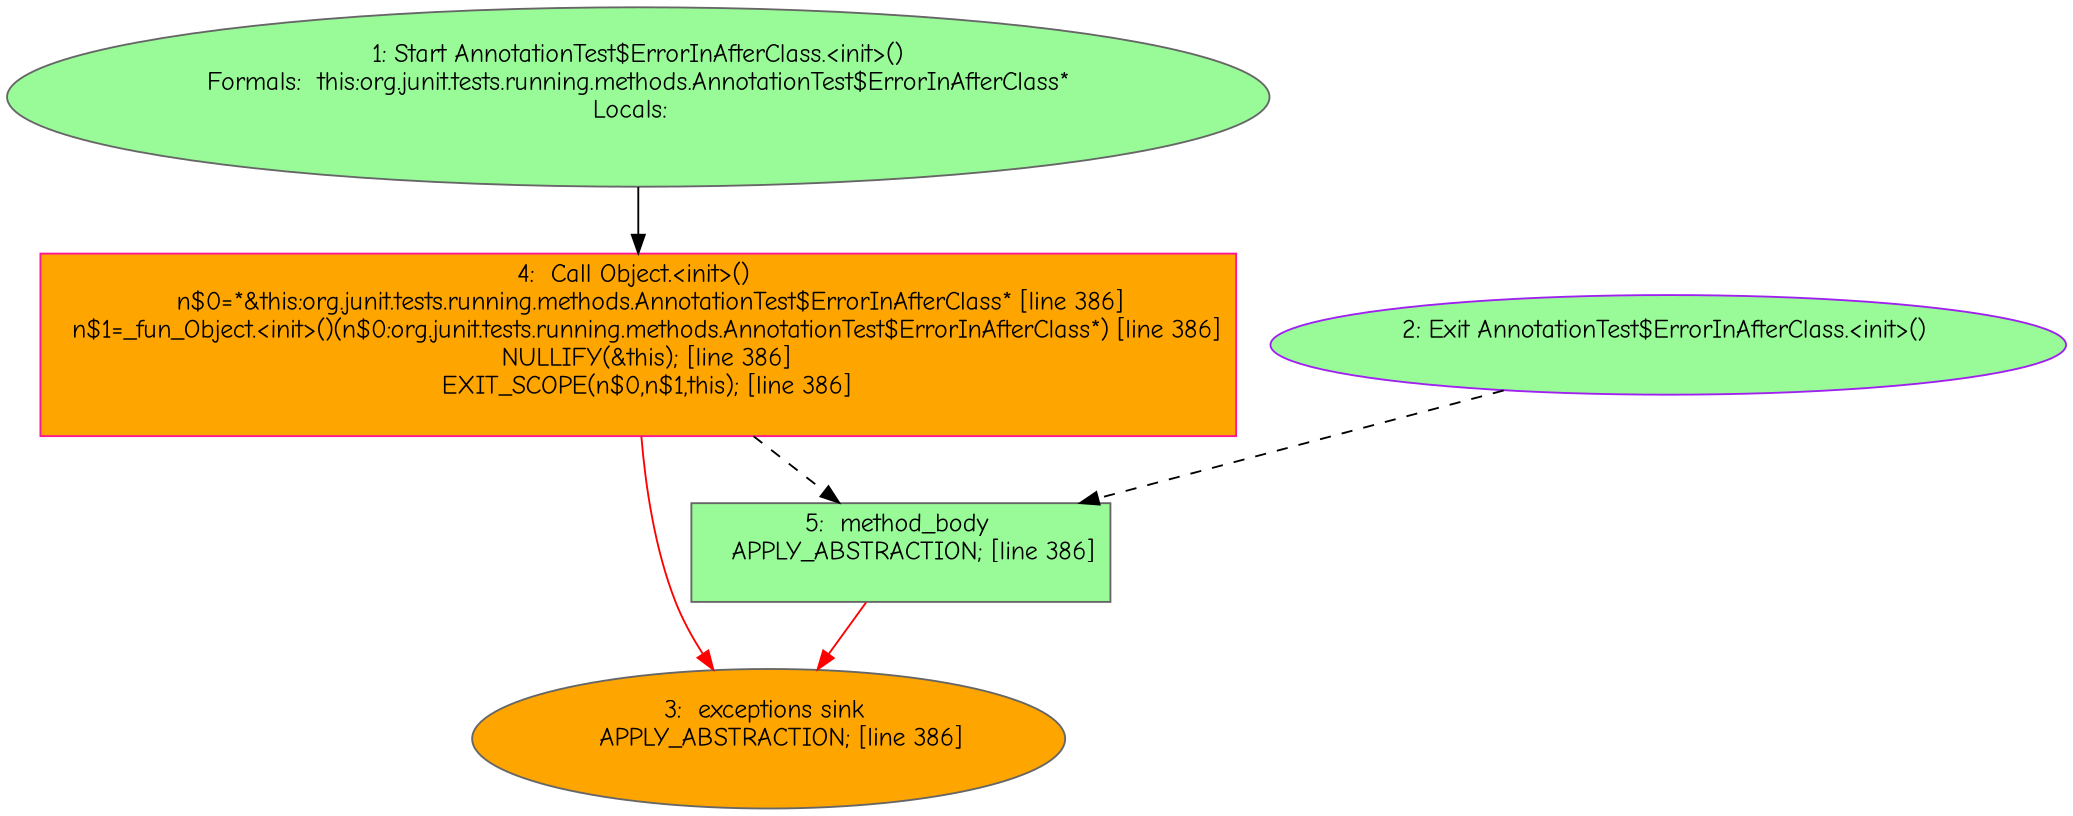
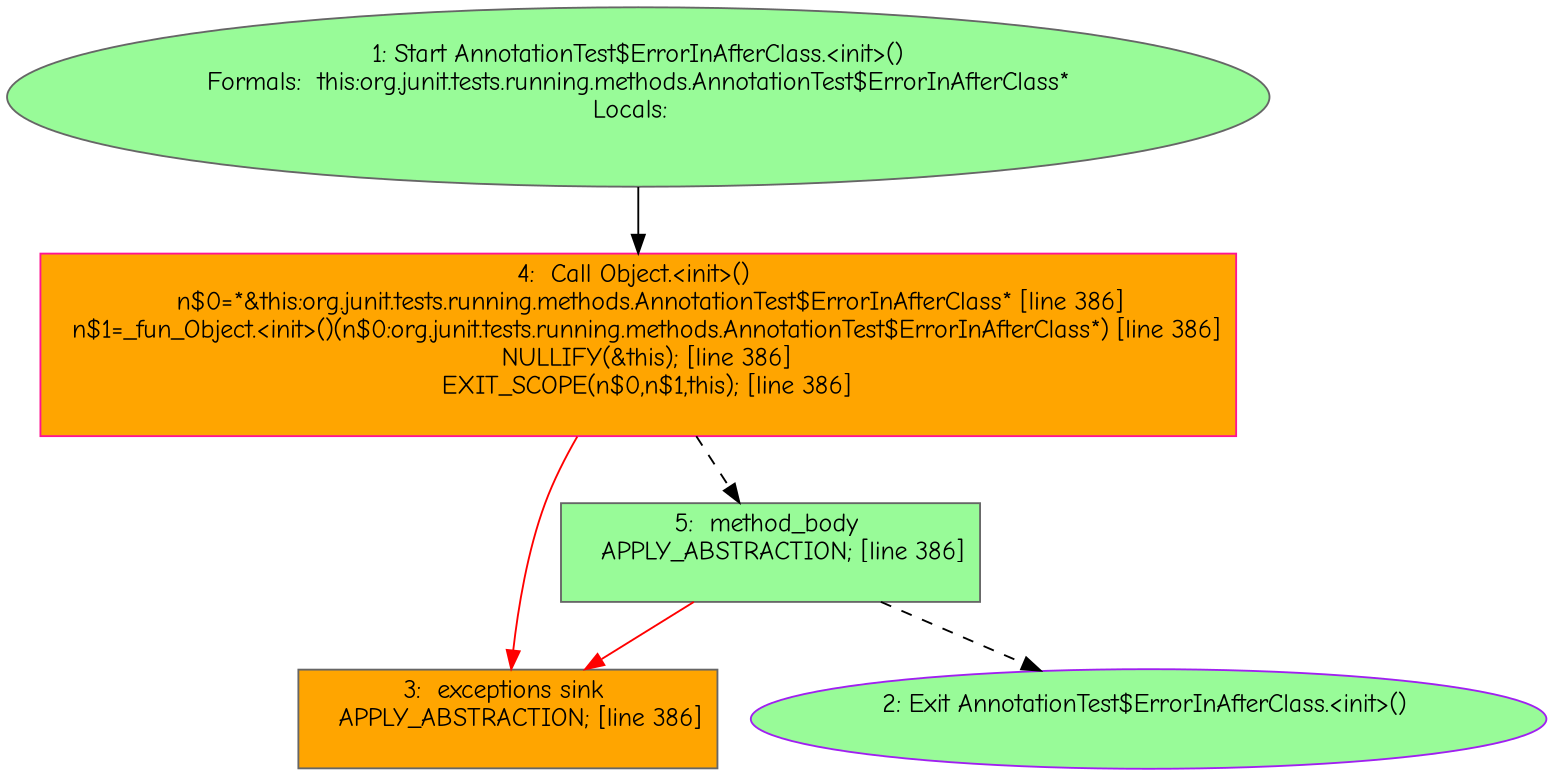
edge "2: Exit AnnotationTest$ErrorInAfterClass.<init>()" -> "5:  method_body APPLY_ABSTRACTION; [line 386]": reversed
node "3:  exceptions sink APPLY_ABSTRACTION; [line 386]": shape ellipse -> box
